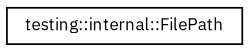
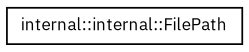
node "testing::internal::FilePath": label "testing::internal::FilePath" -> "internal::internal::FilePath"
